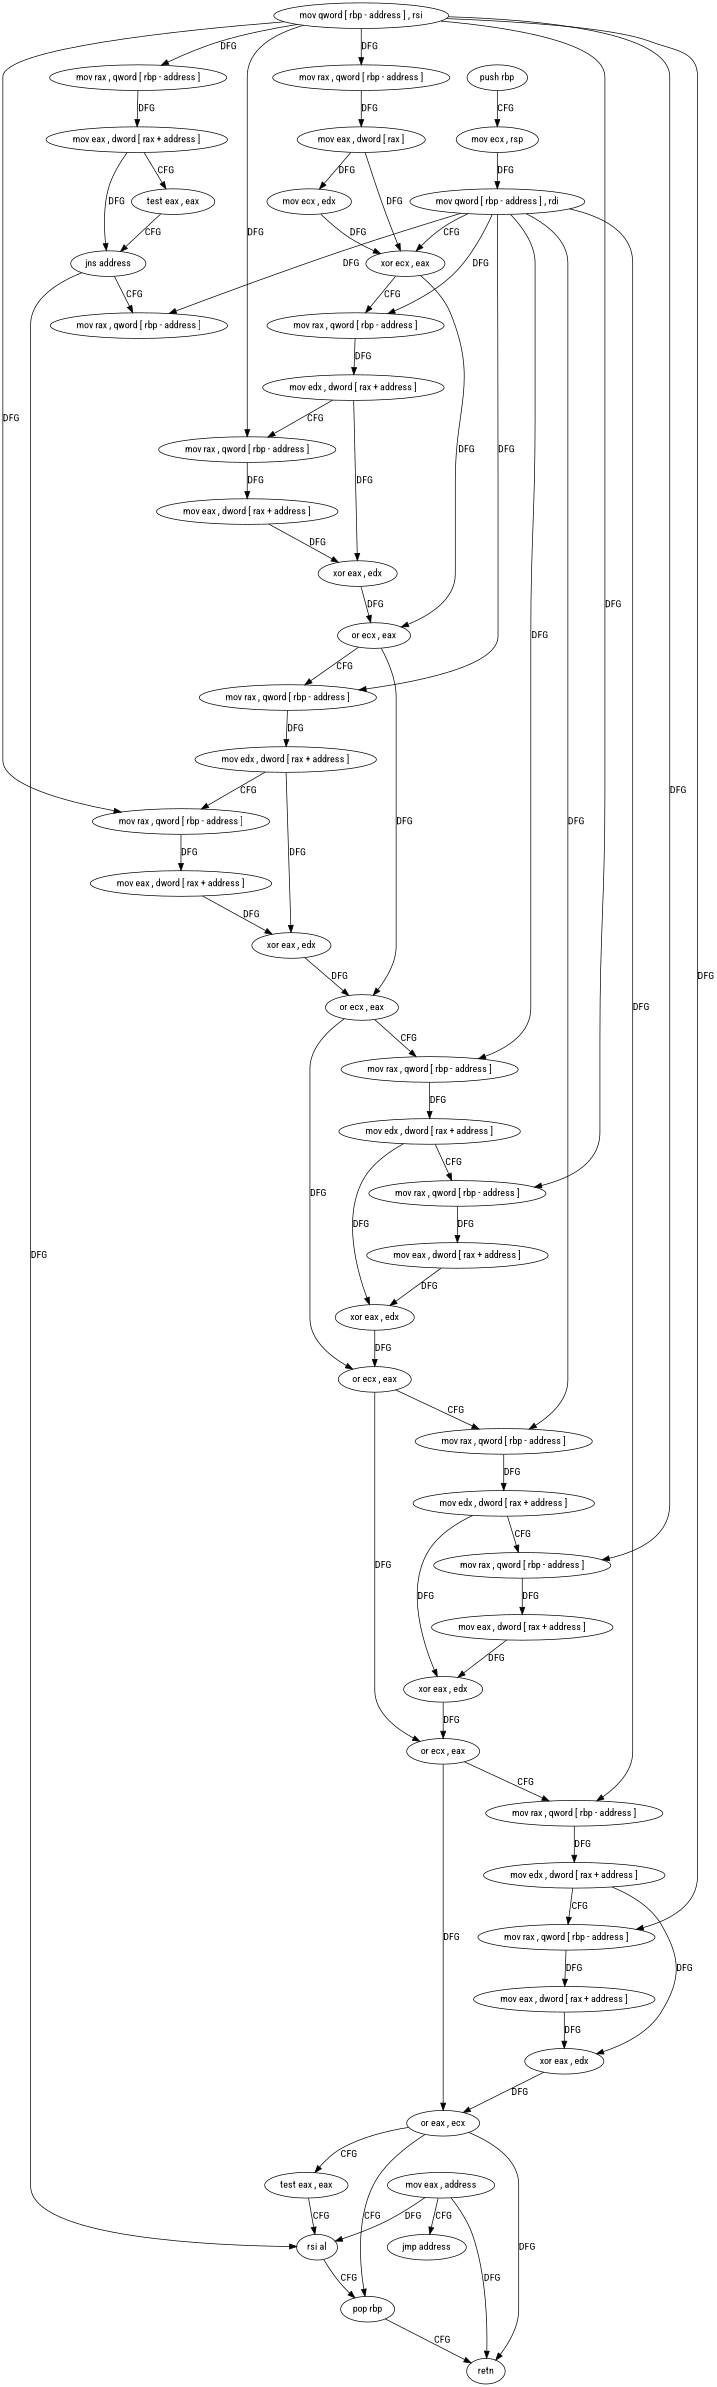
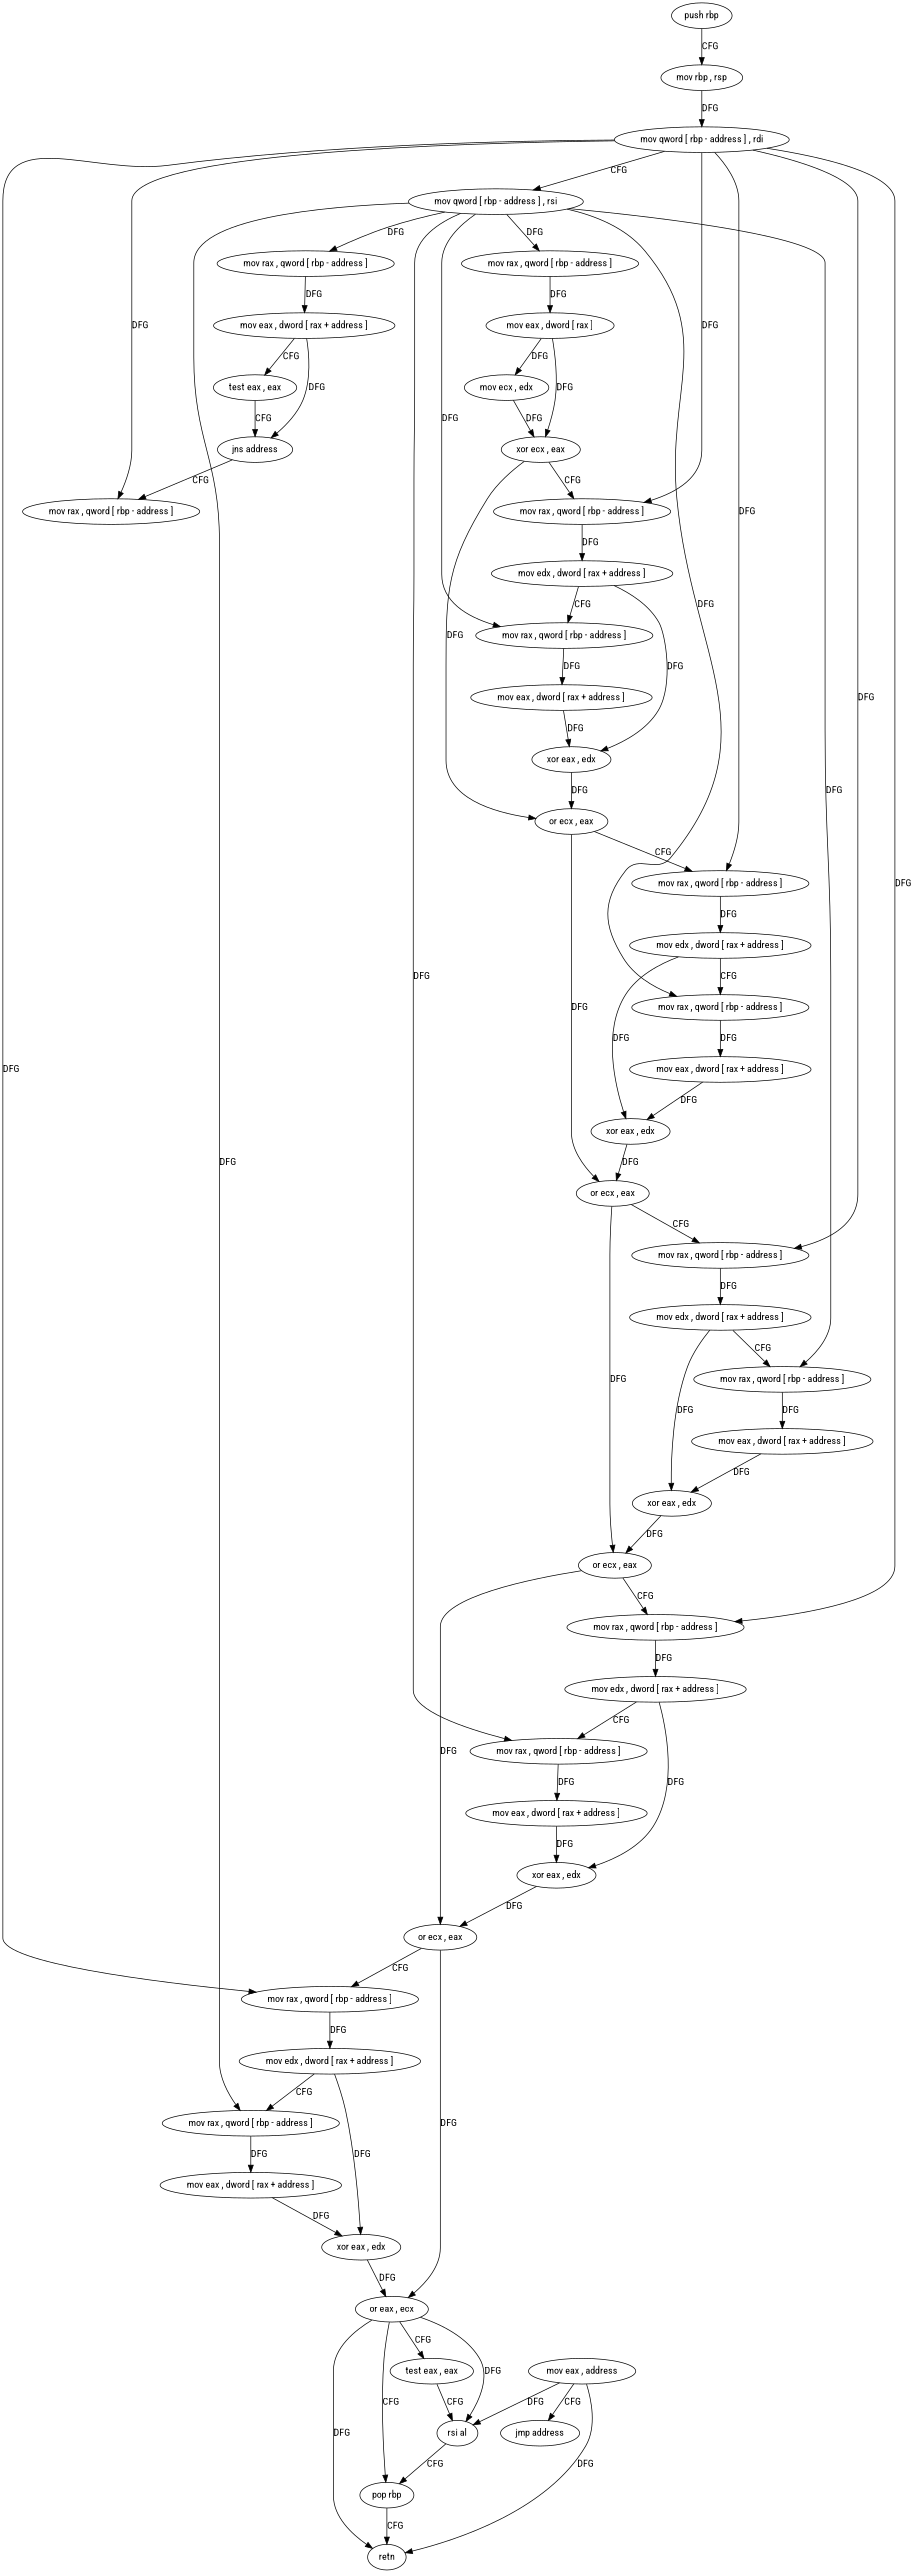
node "mov ecx , rsp": label "mov ecx , rsp" -> "mov rbp , rsp"
edge "mov qword [ rbp - address ] , rdi" -> "xor ecx , eax": now "mov qword [ rbp - address ] , rdi" -> "mov qword [ rbp - address ] , rsi"
edge "jns address" -> "rsi al": now "or eax , ecx" -> "rsi al"
